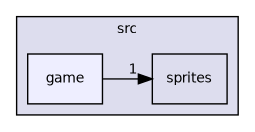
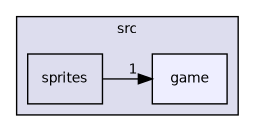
edge "game" -> "sprites": reversed
